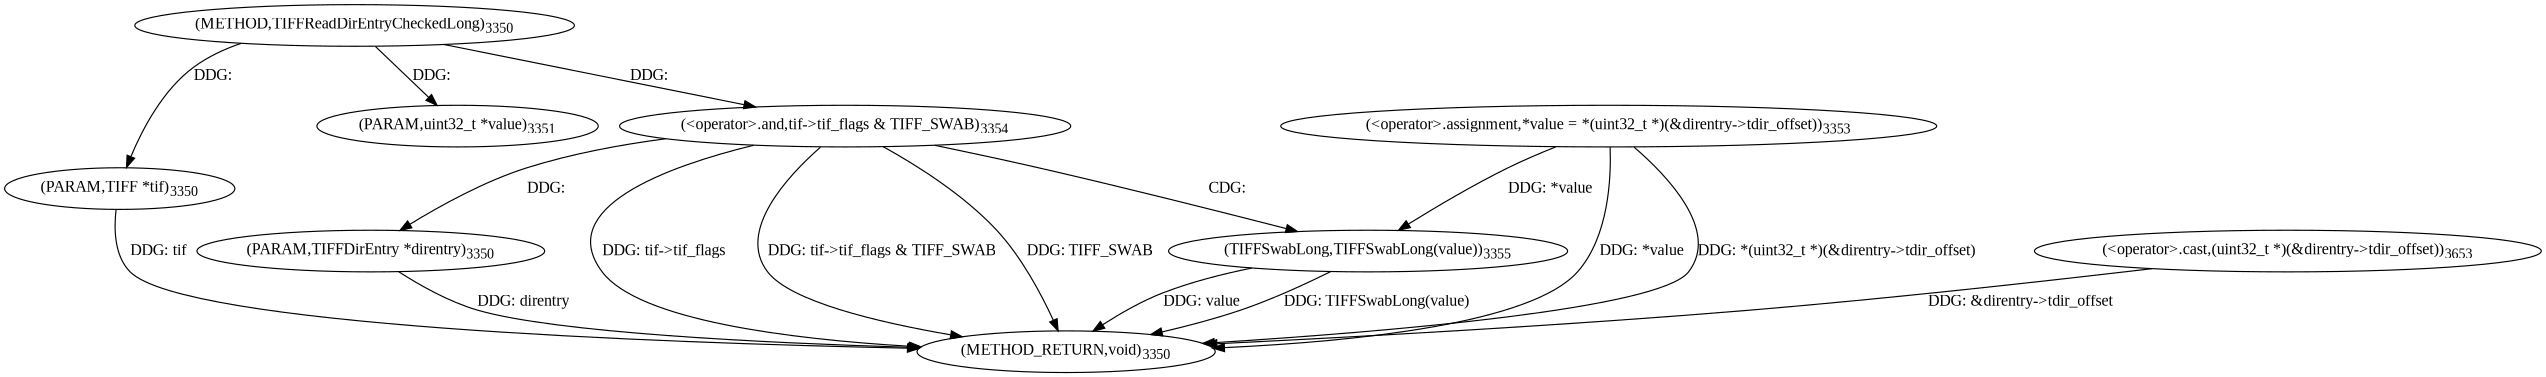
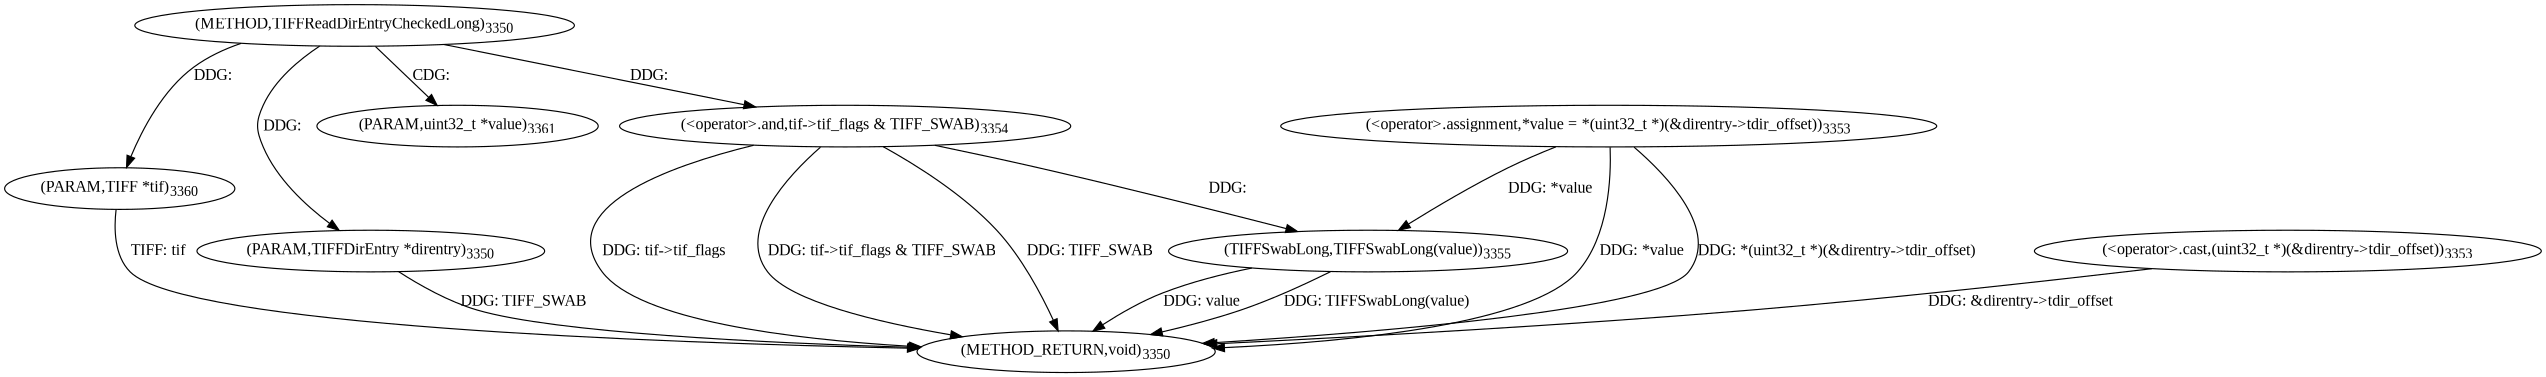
edge "(METHOD,TIFFReadDirEntryCheckedLong)" -> "(PARAM,uint32_t *value)": label "DDG: " -> "CDG: "
node "(PARAM,uint32_t *value)": text "3351" -> "3361"
edge "(<operator>.and,tif->tif_flags & TIFF_SWAB)" -> "(PARAM,TIFFDirEntry *direntry)": now "(METHOD,TIFFReadDirEntryCheckedLong)" -> "(PARAM,TIFFDirEntry *direntry)"
node "(PARAM,TIFF *tif)": text "3350" -> "3360"
edge "(<operator>.and,tif->tif_flags & TIFF_SWAB)" -> "(TIFFSwabLong,TIFFSwabLong(value))": label "CDG: " -> "DDG: "
node "(<operator>.cast,(uint32_t *)(&direntry->tdir_offset))": text "3653" -> "3353"
edge "(PARAM,TIFF *tif)" -> "(METHOD_RETURN,void)": label "DDG: tif" -> "TIFF: tif"
edge "(PARAM,TIFFDirEntry *direntry)" -> "(METHOD_RETURN,void)": label "DDG: direntry" -> "DDG: TIFF_SWAB"
